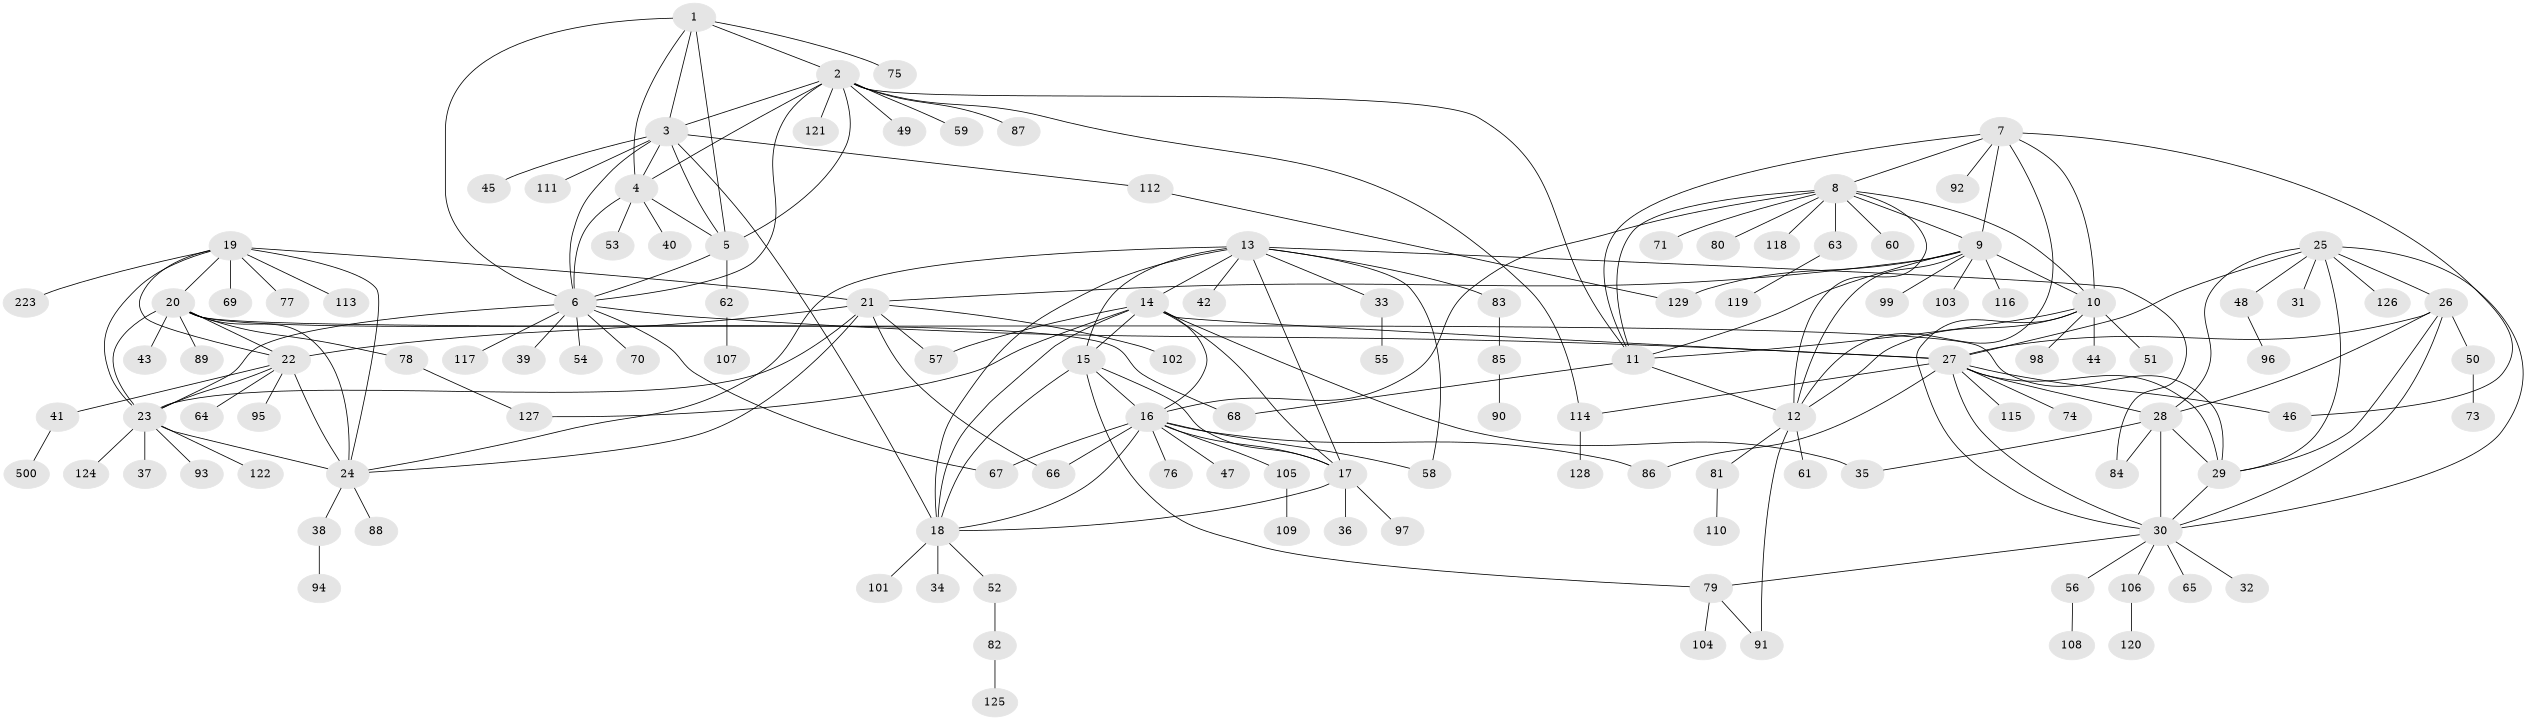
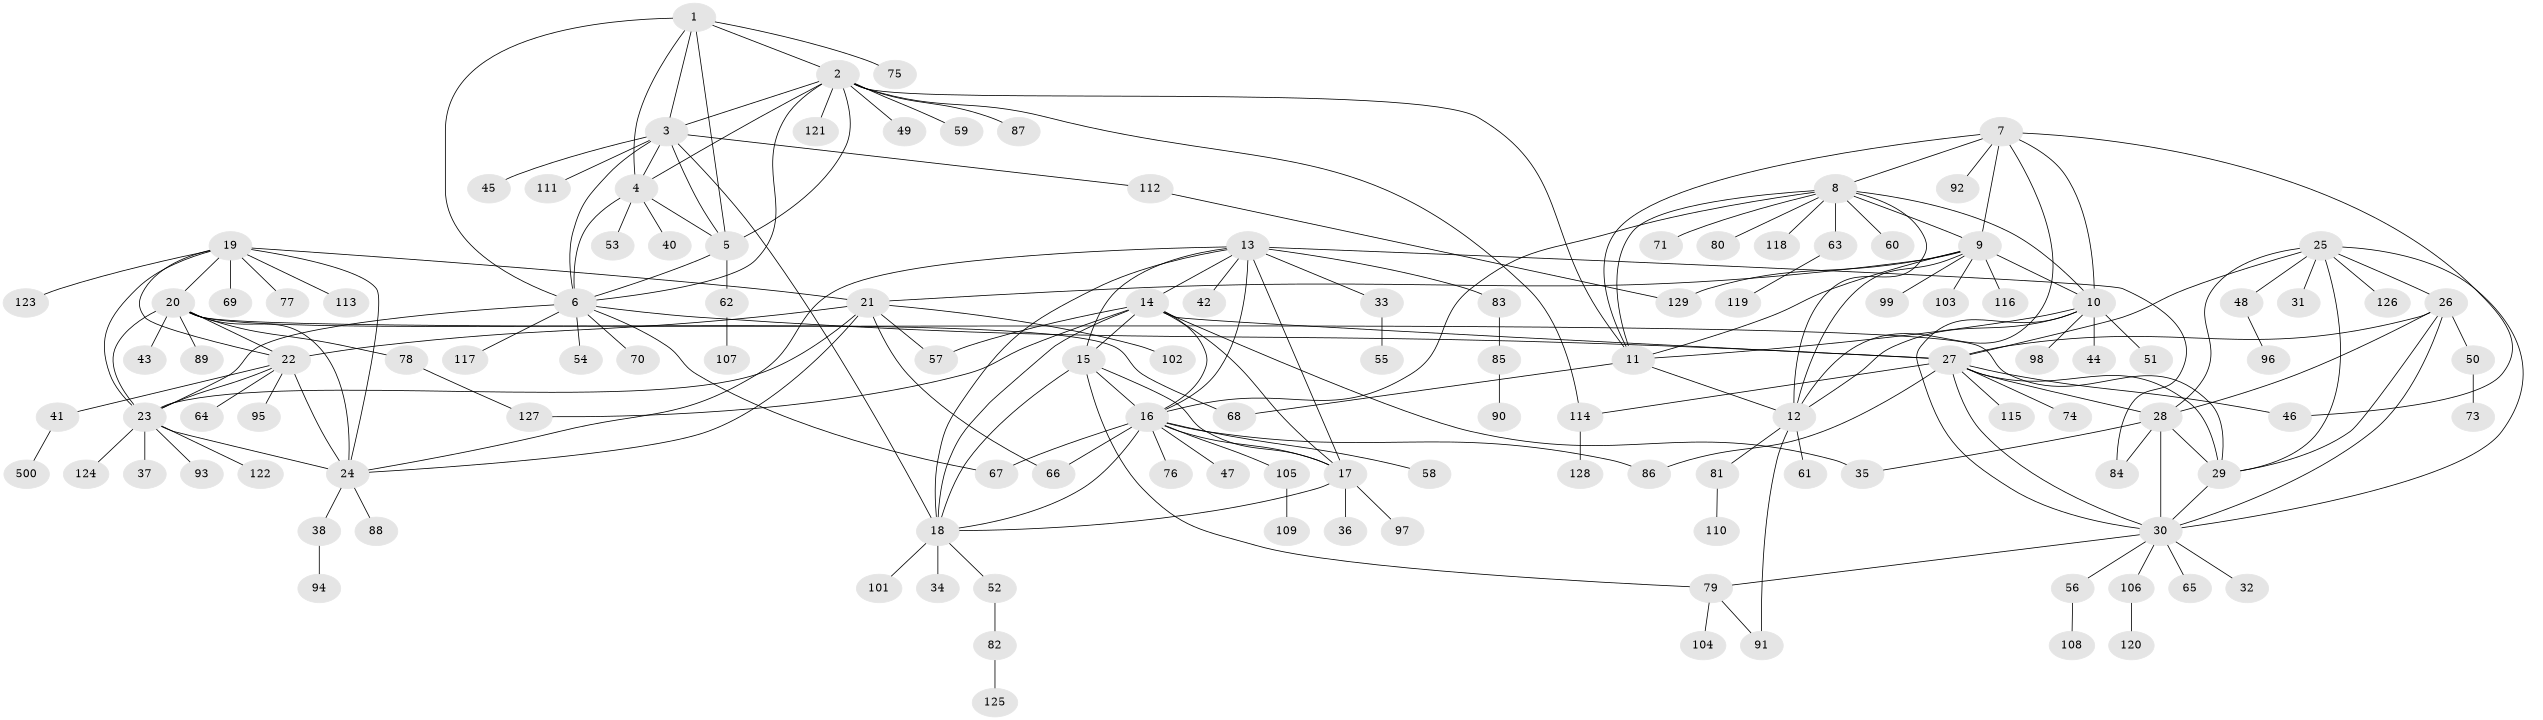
edge "13" -- "58": now "13" -- "16"
node "223": label "223" -> "123"
node "39": removed
